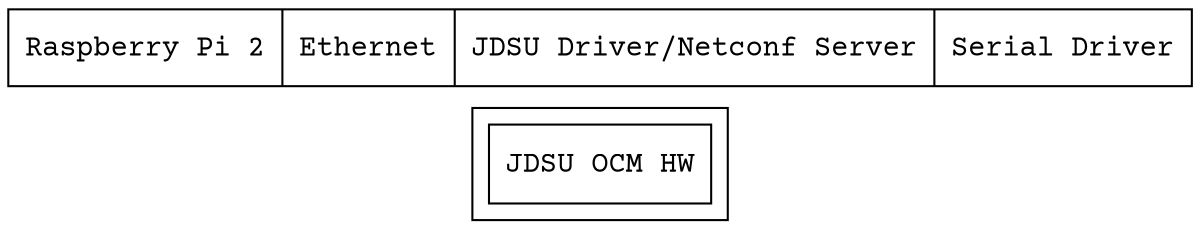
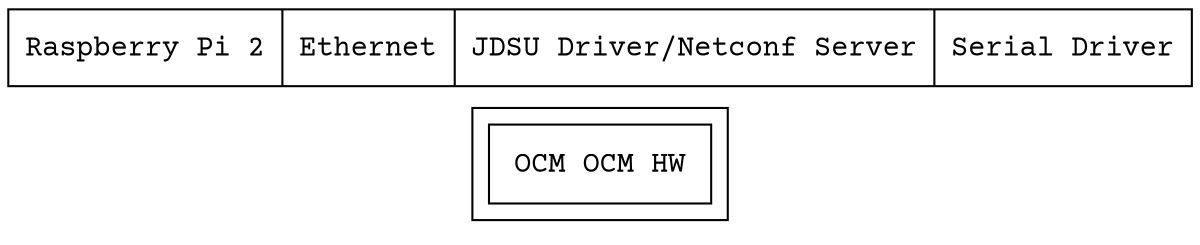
node "JDSU OCM HW": label "JDSU OCM HW" -> "OCM OCM HW"
